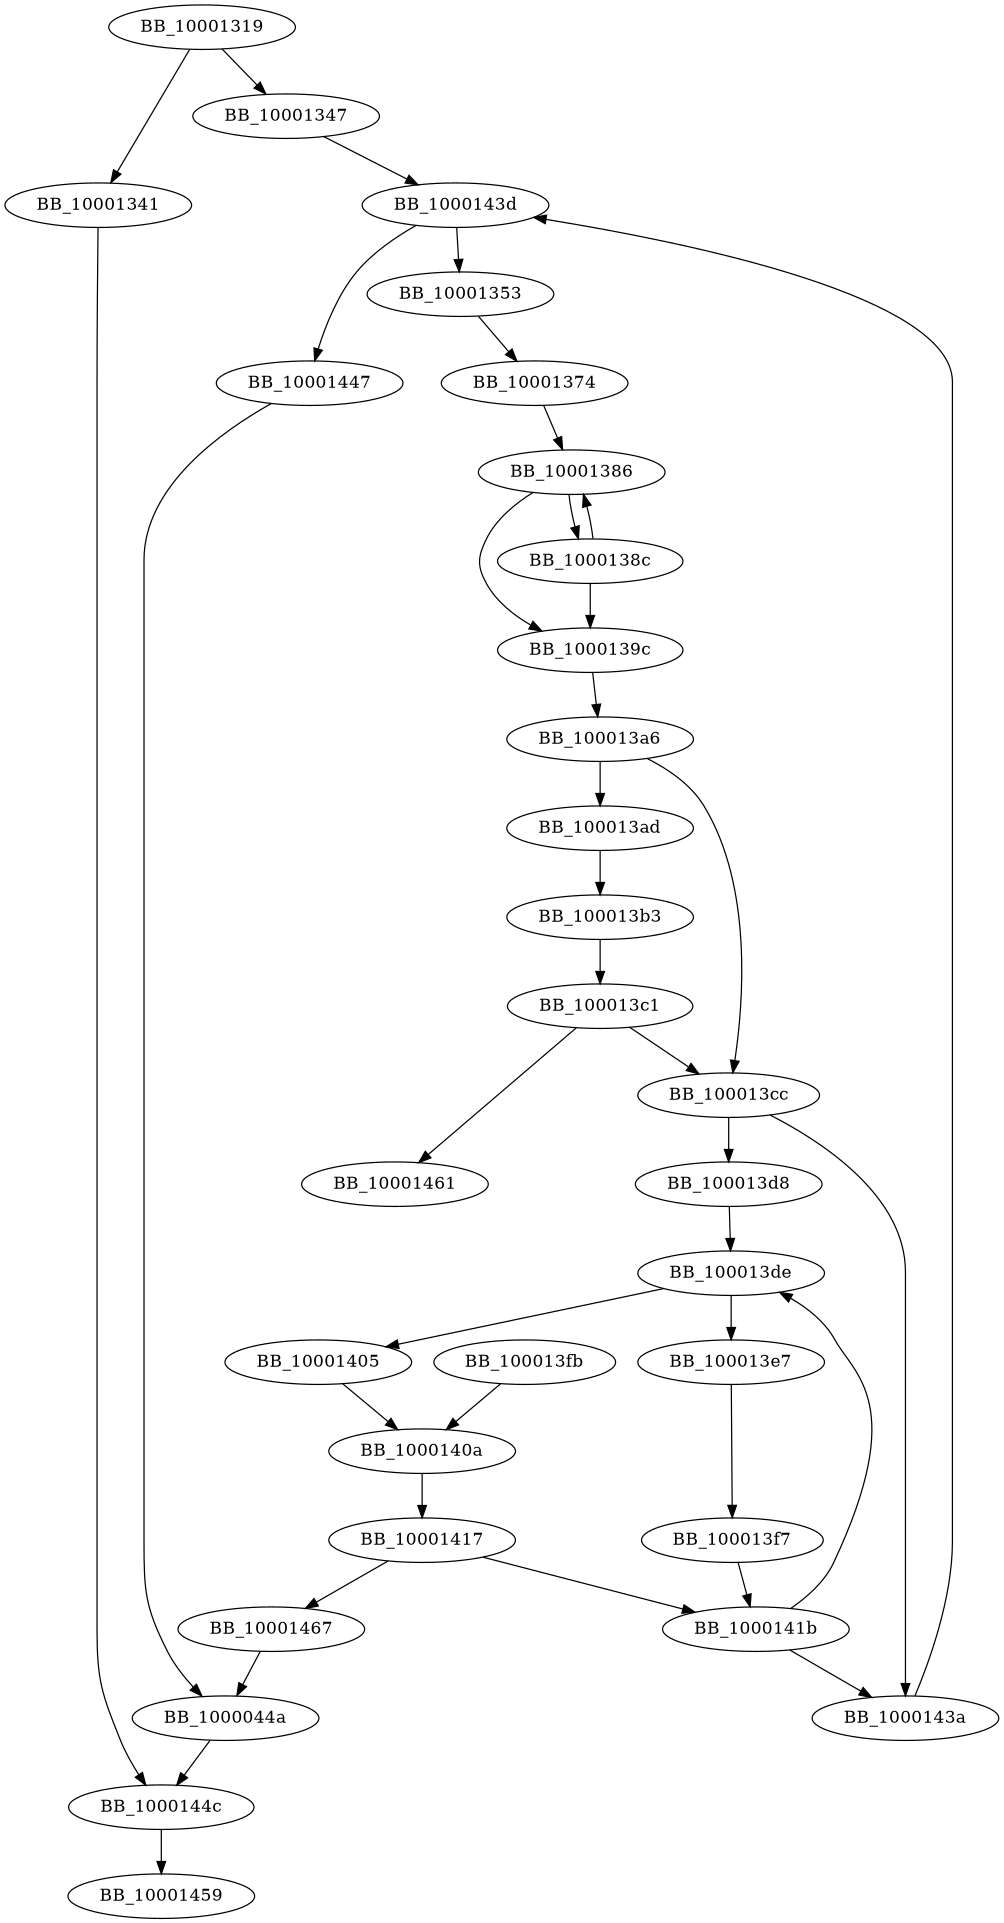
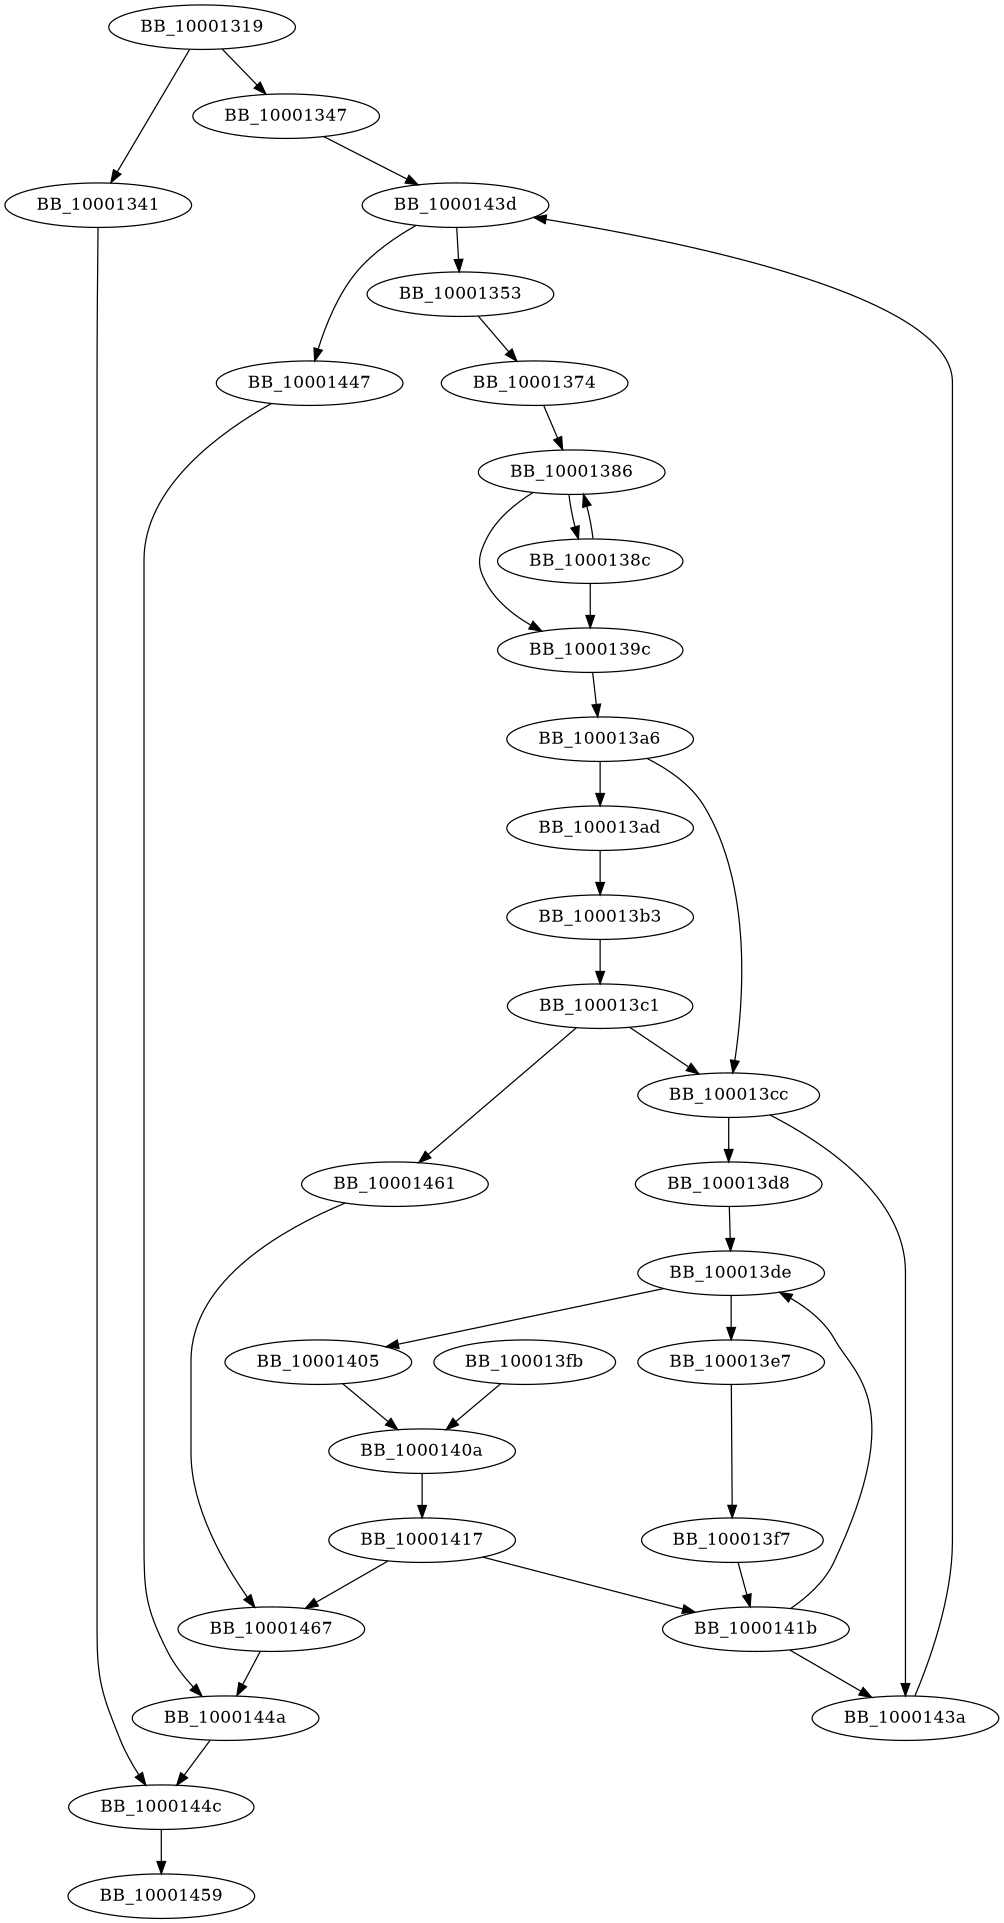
edge "BB_10001461" -> "BB_10001467": added
node "BB_1000044a": label "BB_1000044a" -> "BB_1000144a"
